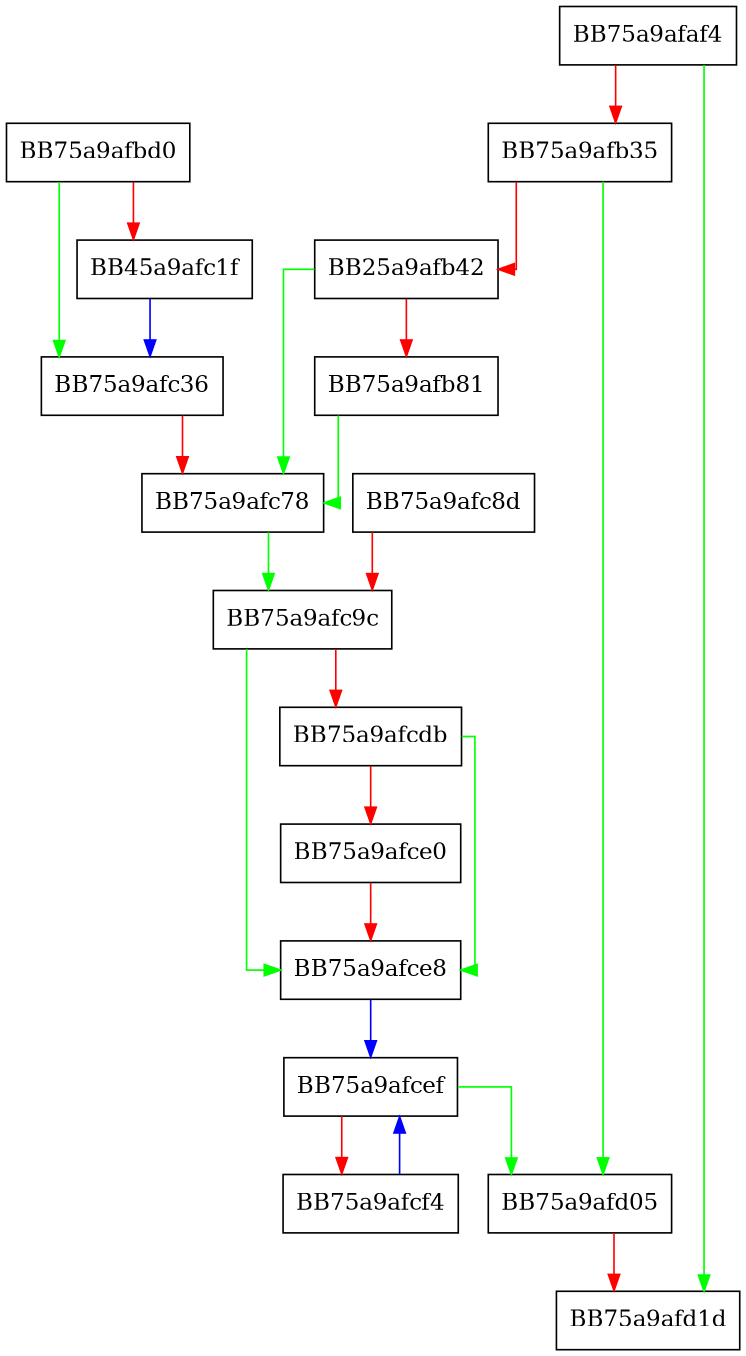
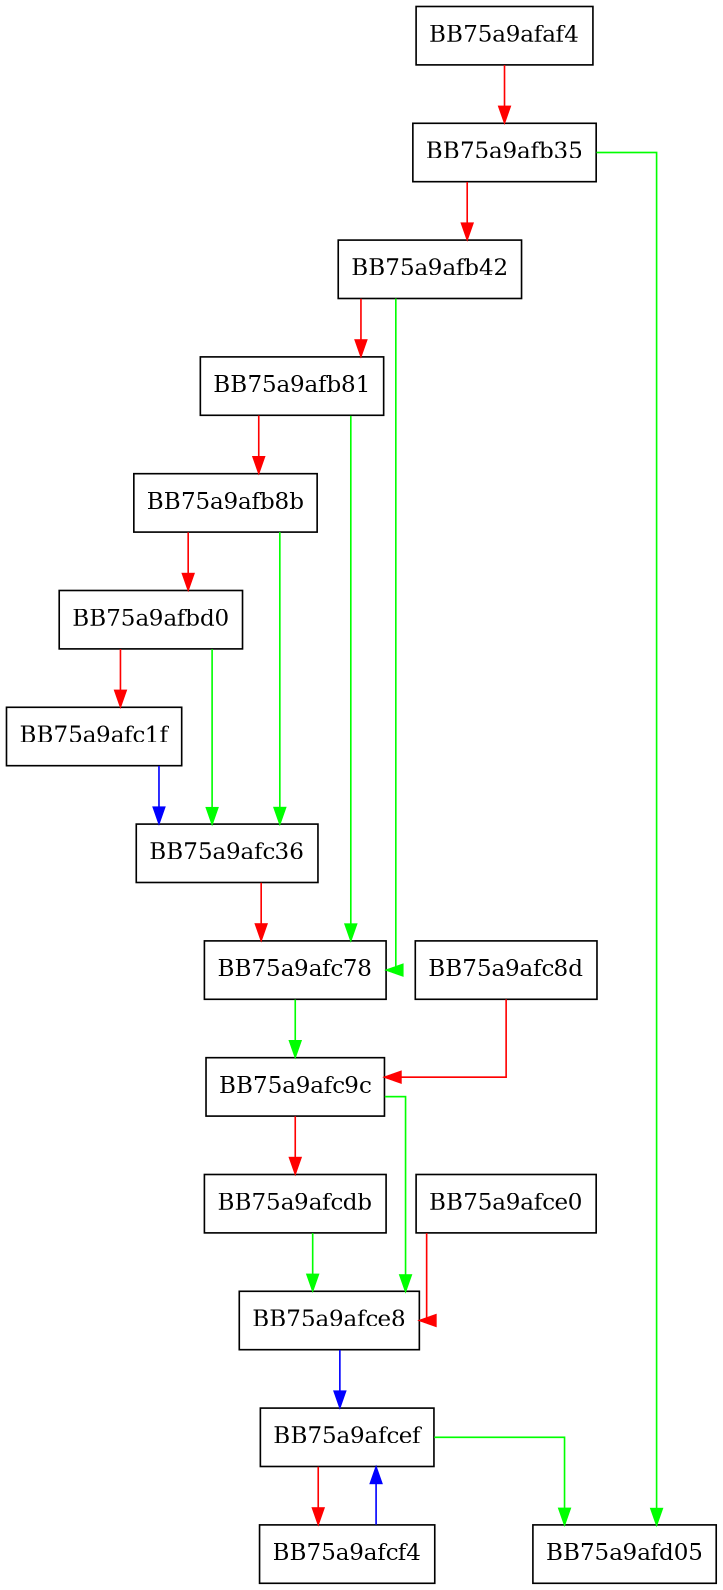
node "BB45a9afc1f": label "BB45a9afc1f" -> "BB75a9afc1f"
node "BB25a9afb42": label "BB25a9afb42" -> "BB75a9afb42"
node "BB75a9afb8b": added
edge "BB75a9afcdb" -> "BB75a9afce0": removed
node "BB75a9afd1d": removed
